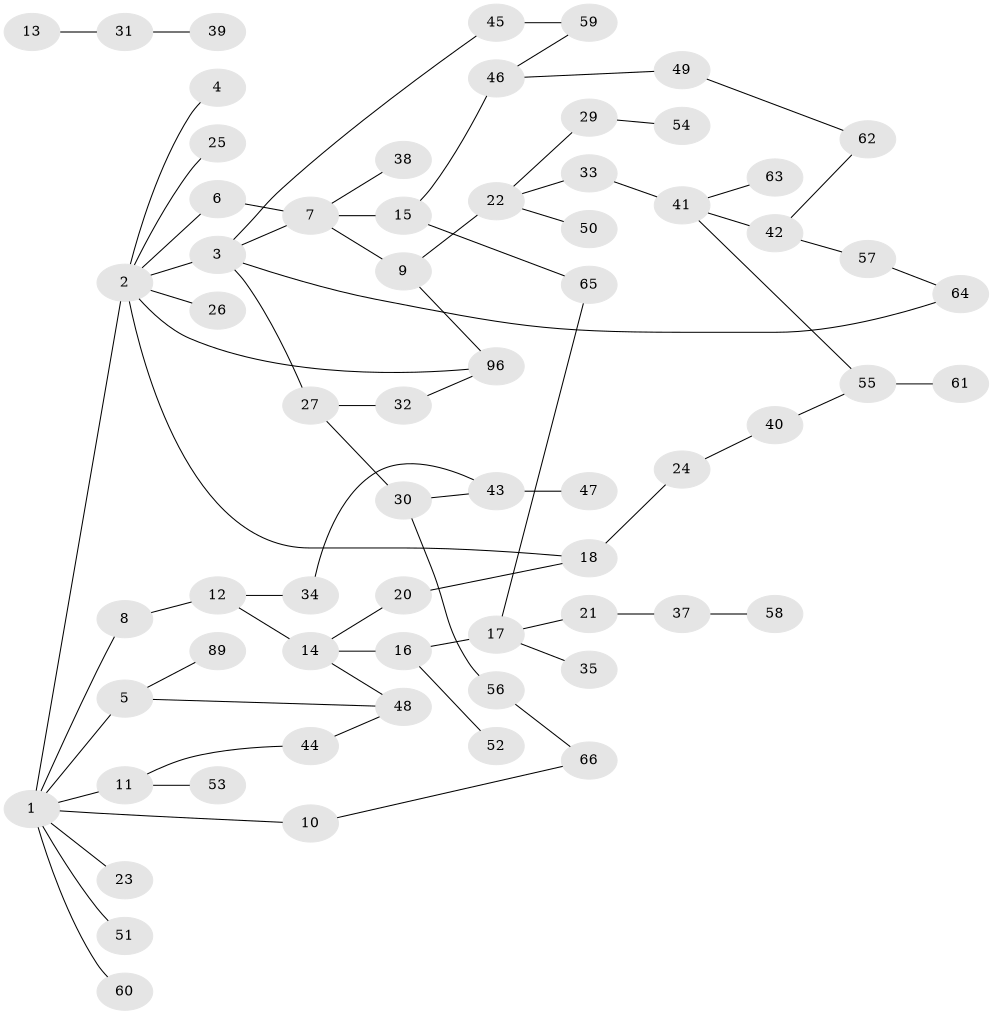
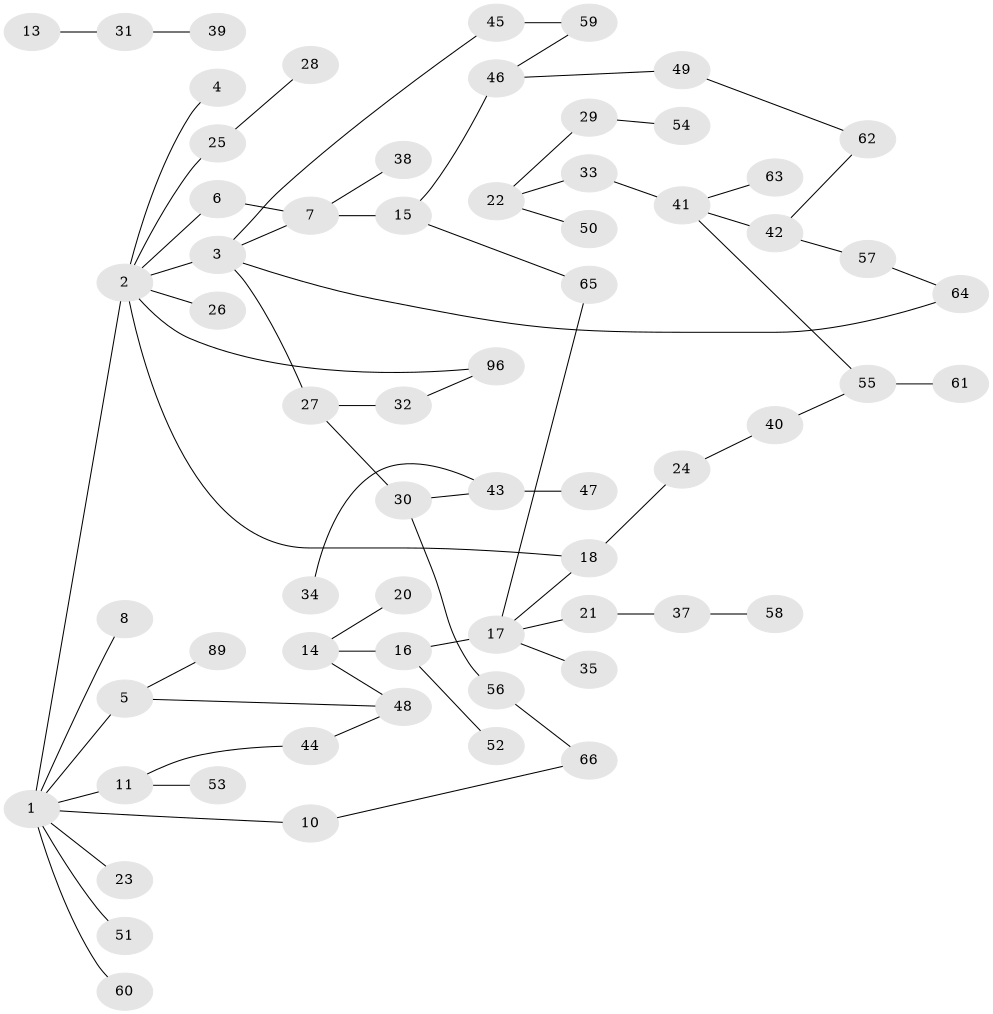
node "28": added
node "9": removed
edge "18" -- "20": now "18" -- "17"
node "12": removed
